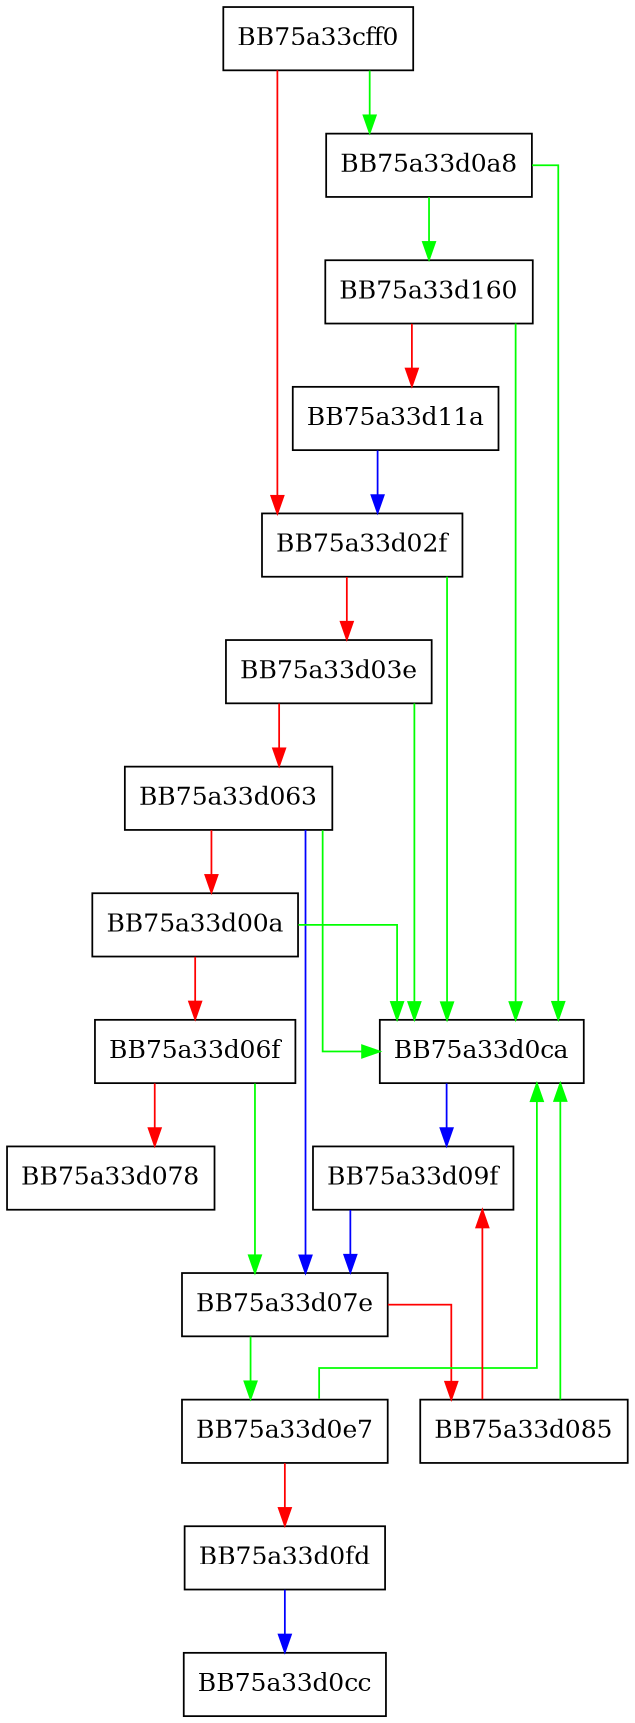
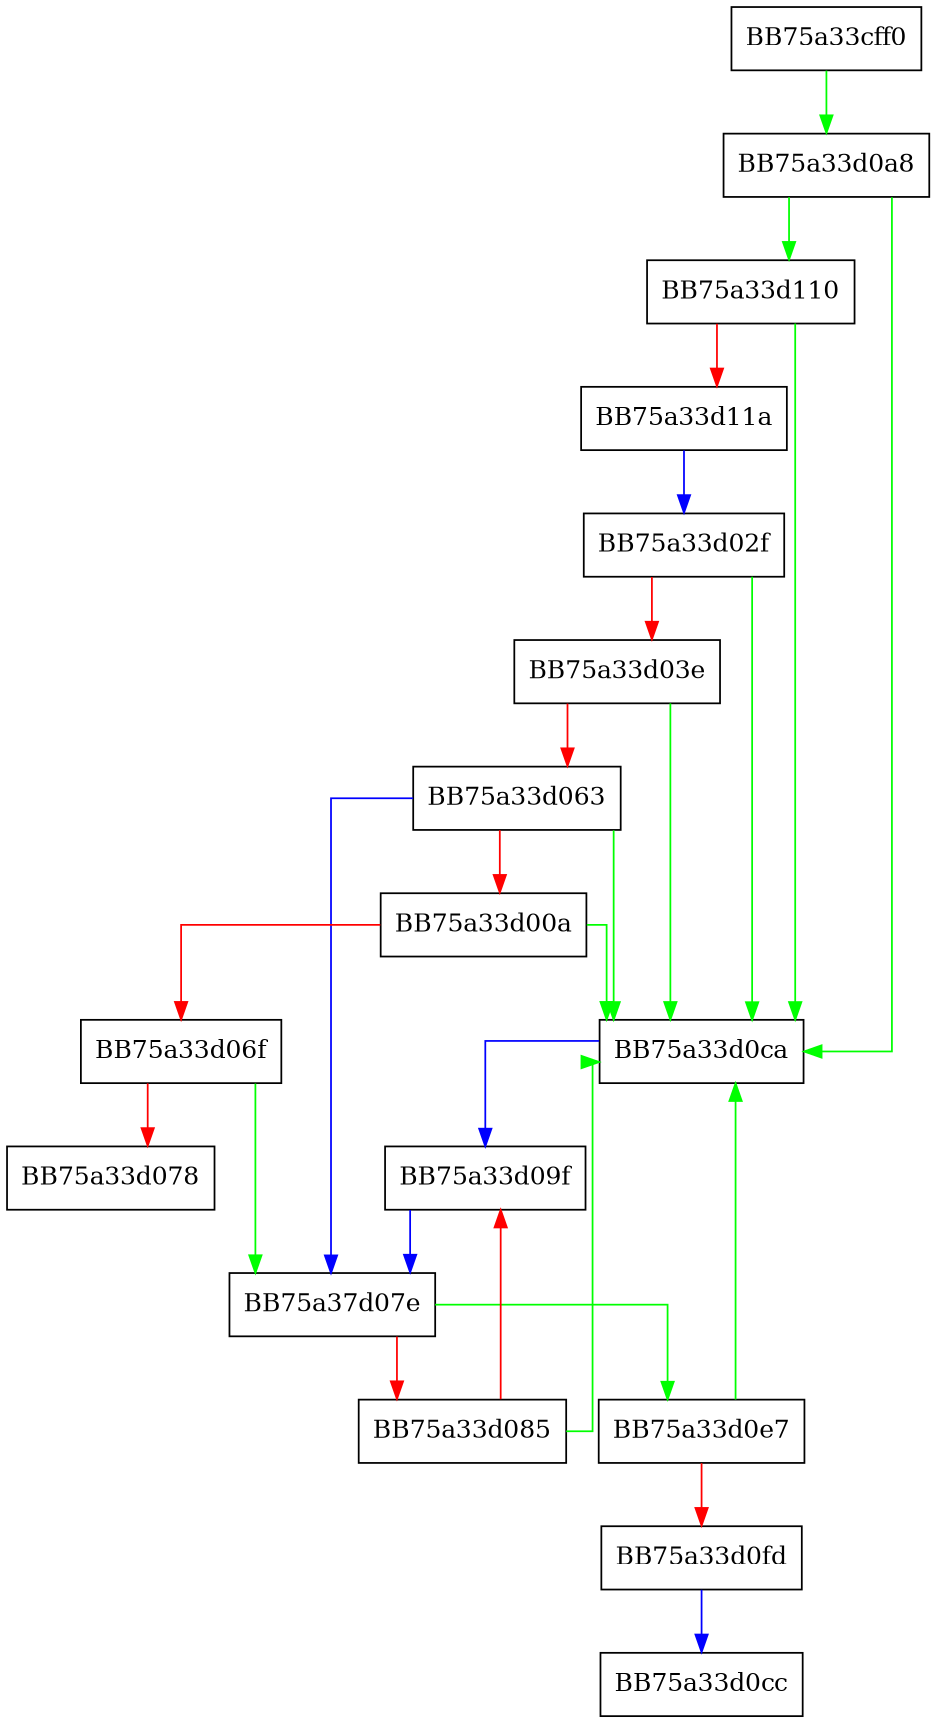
edge "BB75a33cff0" -> "BB75a33d02f": removed
node "BB75a33d160": label "BB75a33d160" -> "BB75a33d110"
node "BB75a33d07e": label "BB75a33d07e" -> "BB75a37d07e"
